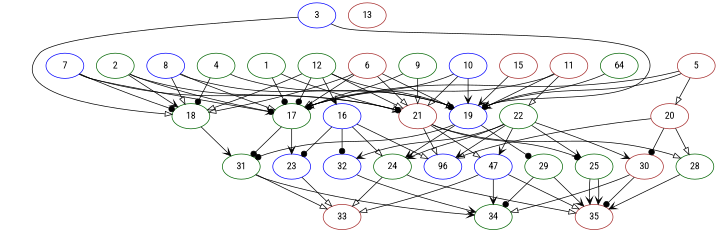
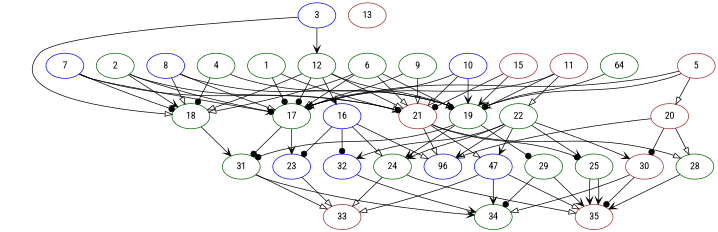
edge "3" -> "19": now "3" -> "12"
node "6": color brown -> darkgreen
edge "15" -> "21": added
node "19": color blue -> darkgreen
